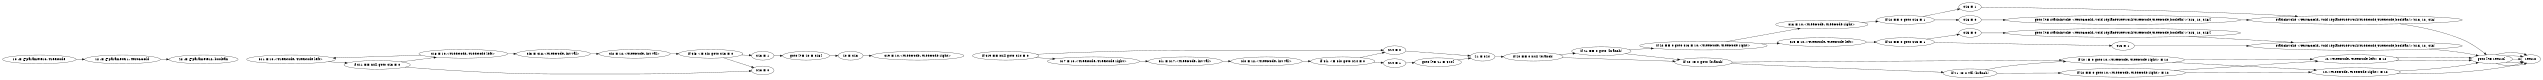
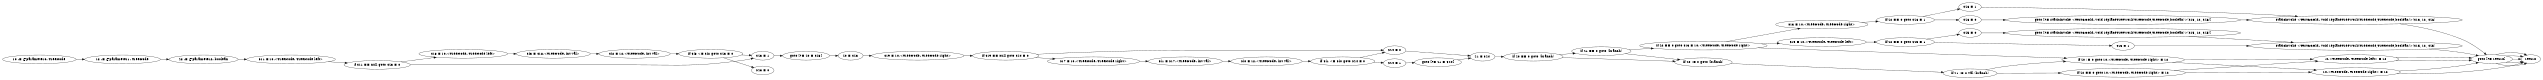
edge "$r9 = r0.<TreeNode: TreeNode right>" -> "if $r9 == null goto $z4 = 0": added
edge "$r8 = r0.<TreeNode: TreeNode left>" -> "$r1 = r0.<TreeNode: TreeNode left>": now "z2 := @parameter2: boolean" -> "$r1 = r0.<TreeNode: TreeNode left>"
node "if z0 == 0 null (branch)": label "if z0 == 0 null (branch)" -> "if z0 == 0 goto (branch)"
node "r2 := @parameter1: TestGCOld": label "r2 := @parameter1: TestGCOld" -> "r2 := @parameter1: TreeNode"
edge "if z0 != 0 goto (branch)" -> "if z0 != 0 goto r0.<TreeNode: TreeNode right> = r2": now "if z2 == 0 goto $r3 = r0.<TreeNode: TreeNode right>" -> "if z0 != 0 goto r0.<TreeNode: TreeNode right> = r2"
edge "if $r1 == null goto $z3 = 0" -> "$z3 = 0": now "if $r1 == null goto $z3 = 0" -> "$z3 = 1"
